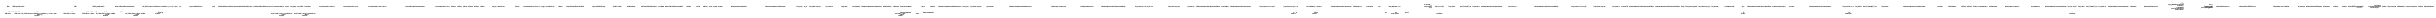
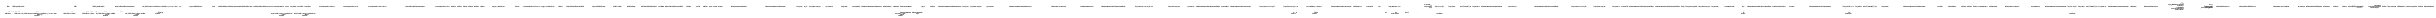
edge "response = ''hello''" -> "sut.BodyAsXml()": now "Nancy.Testing.Dummy.BrowserResponseExtensionsTests" -> "sut.BodyAsXml()"
